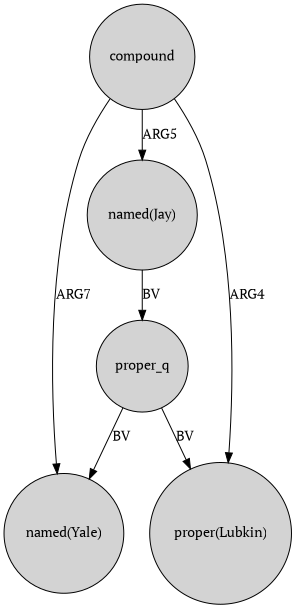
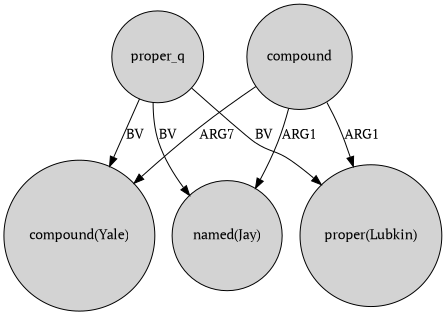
edge "compound" -> "named(Jay)": label "ARG5" -> "ARG1"
edge "named(Jay)" -> "proper_q": reversed
edge "compound" -> "proper(Lubkin)": label "ARG4" -> "ARG1"
node "named(Yale)": label "named(Yale)" -> "compound(Yale)"
